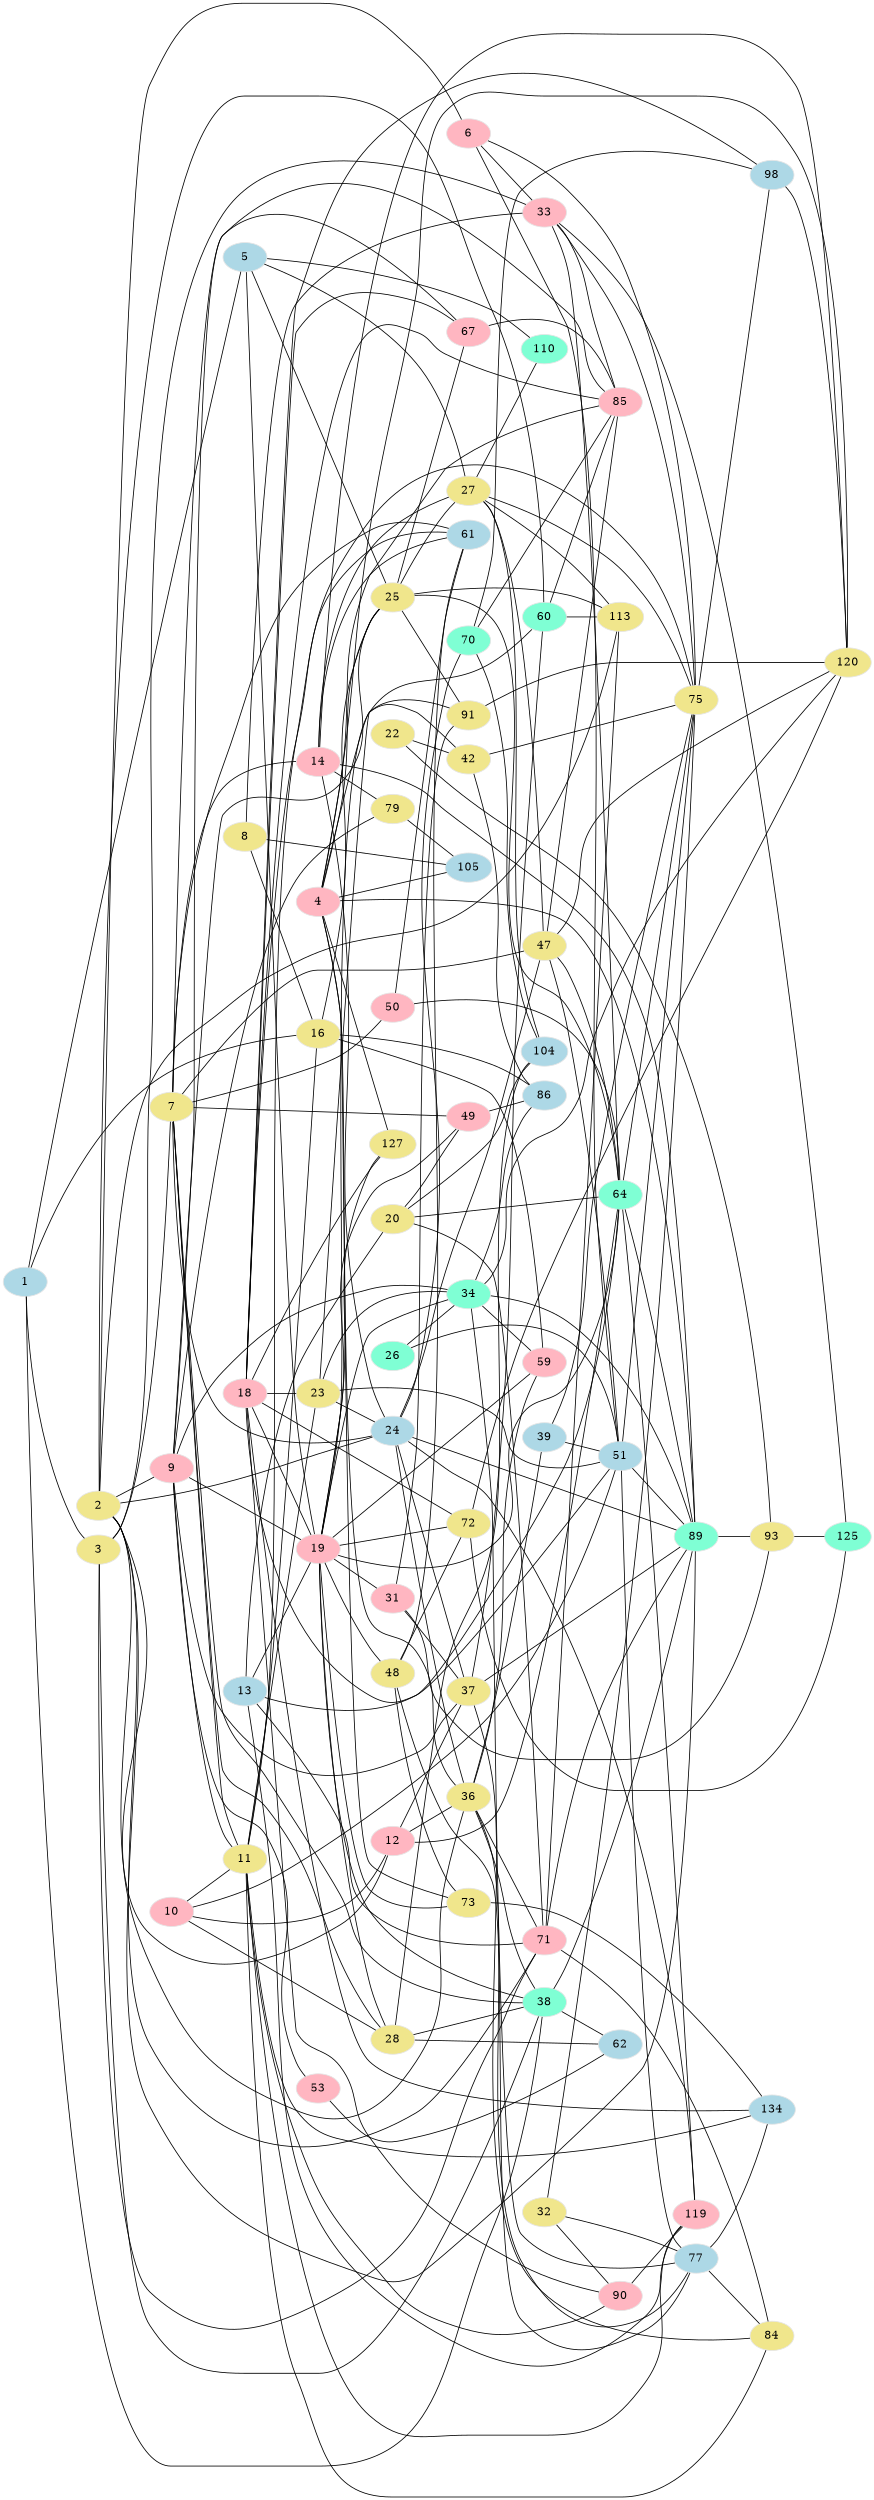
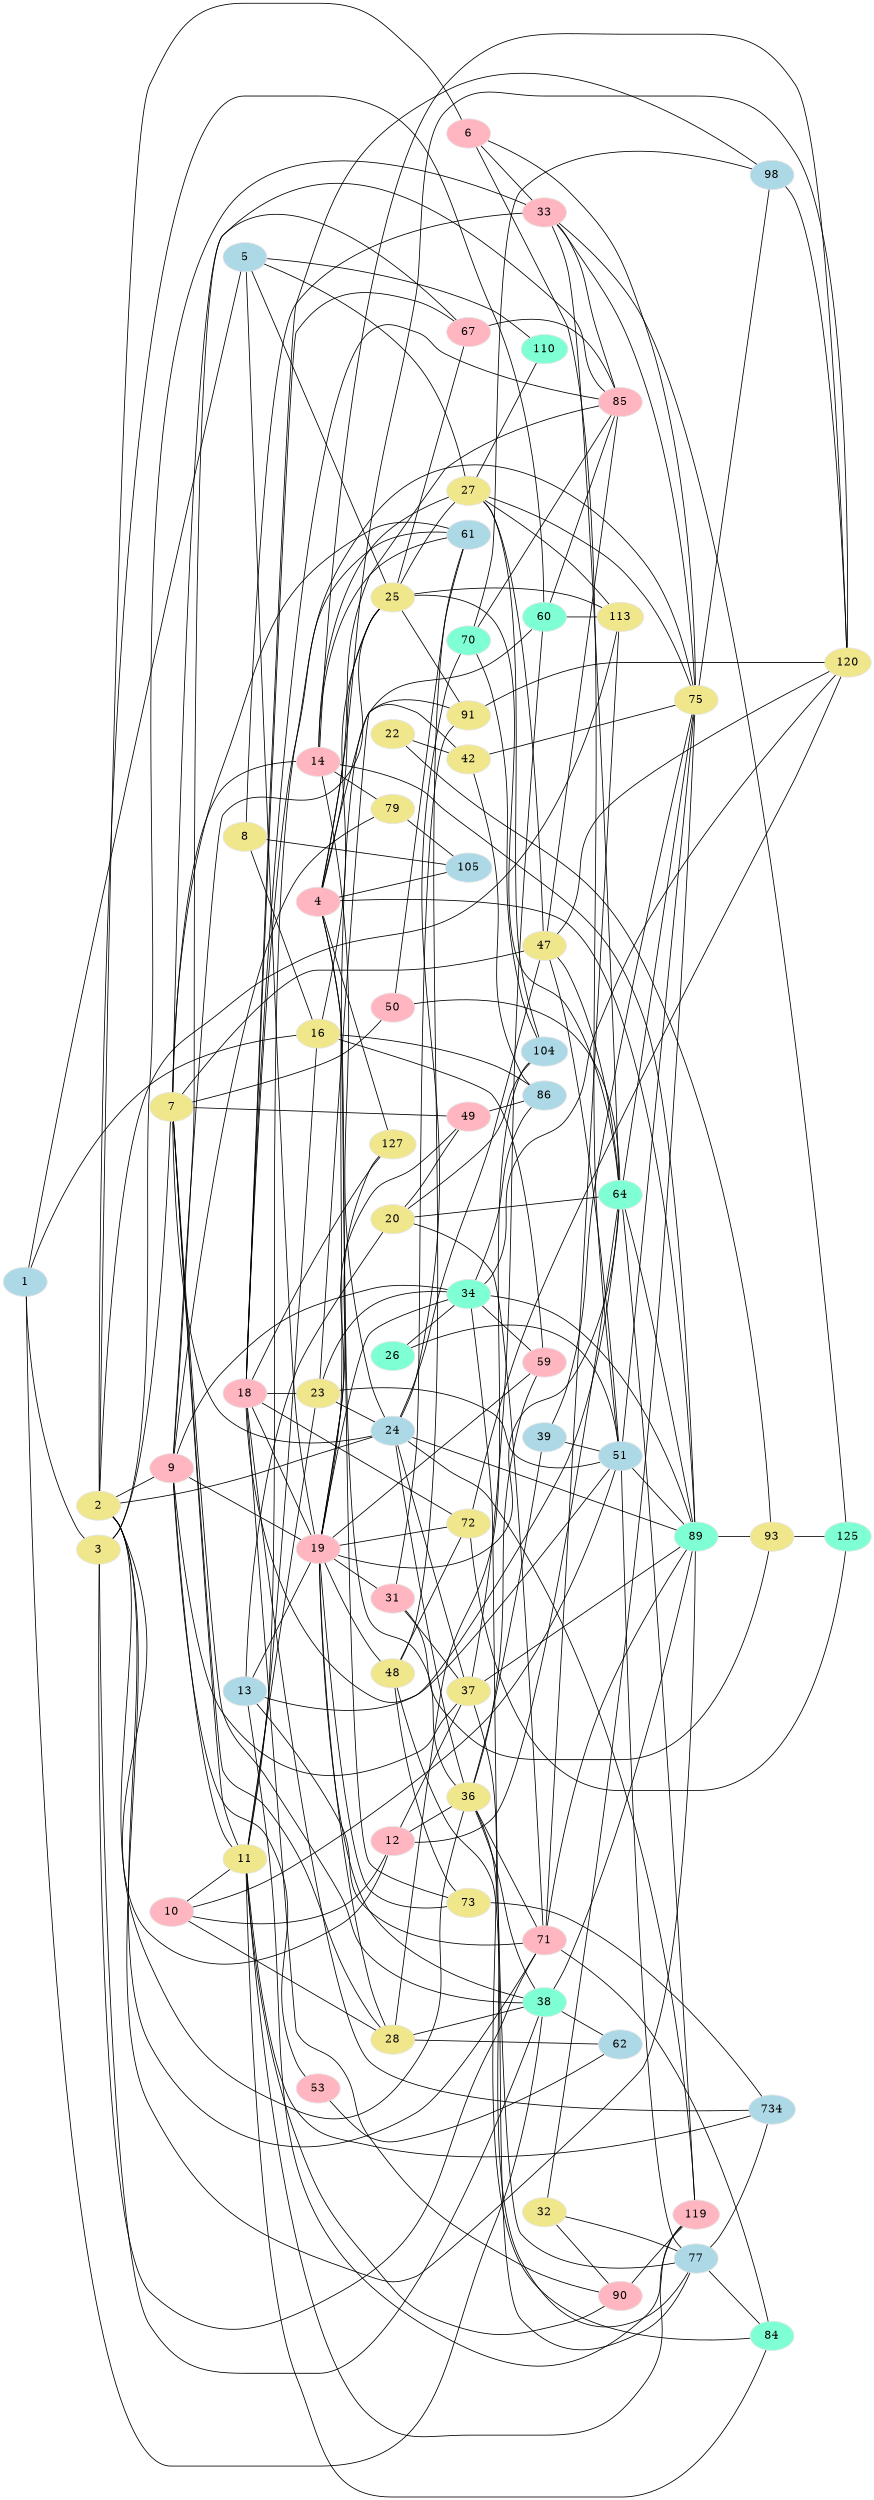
node "134": label "134" -> "734"
node "84": fillcolor khaki -> aquamarine
